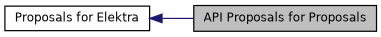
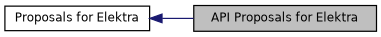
node "API Proposals for Proposals": label "API Proposals for Proposals" -> "API Proposals for Elektra"
